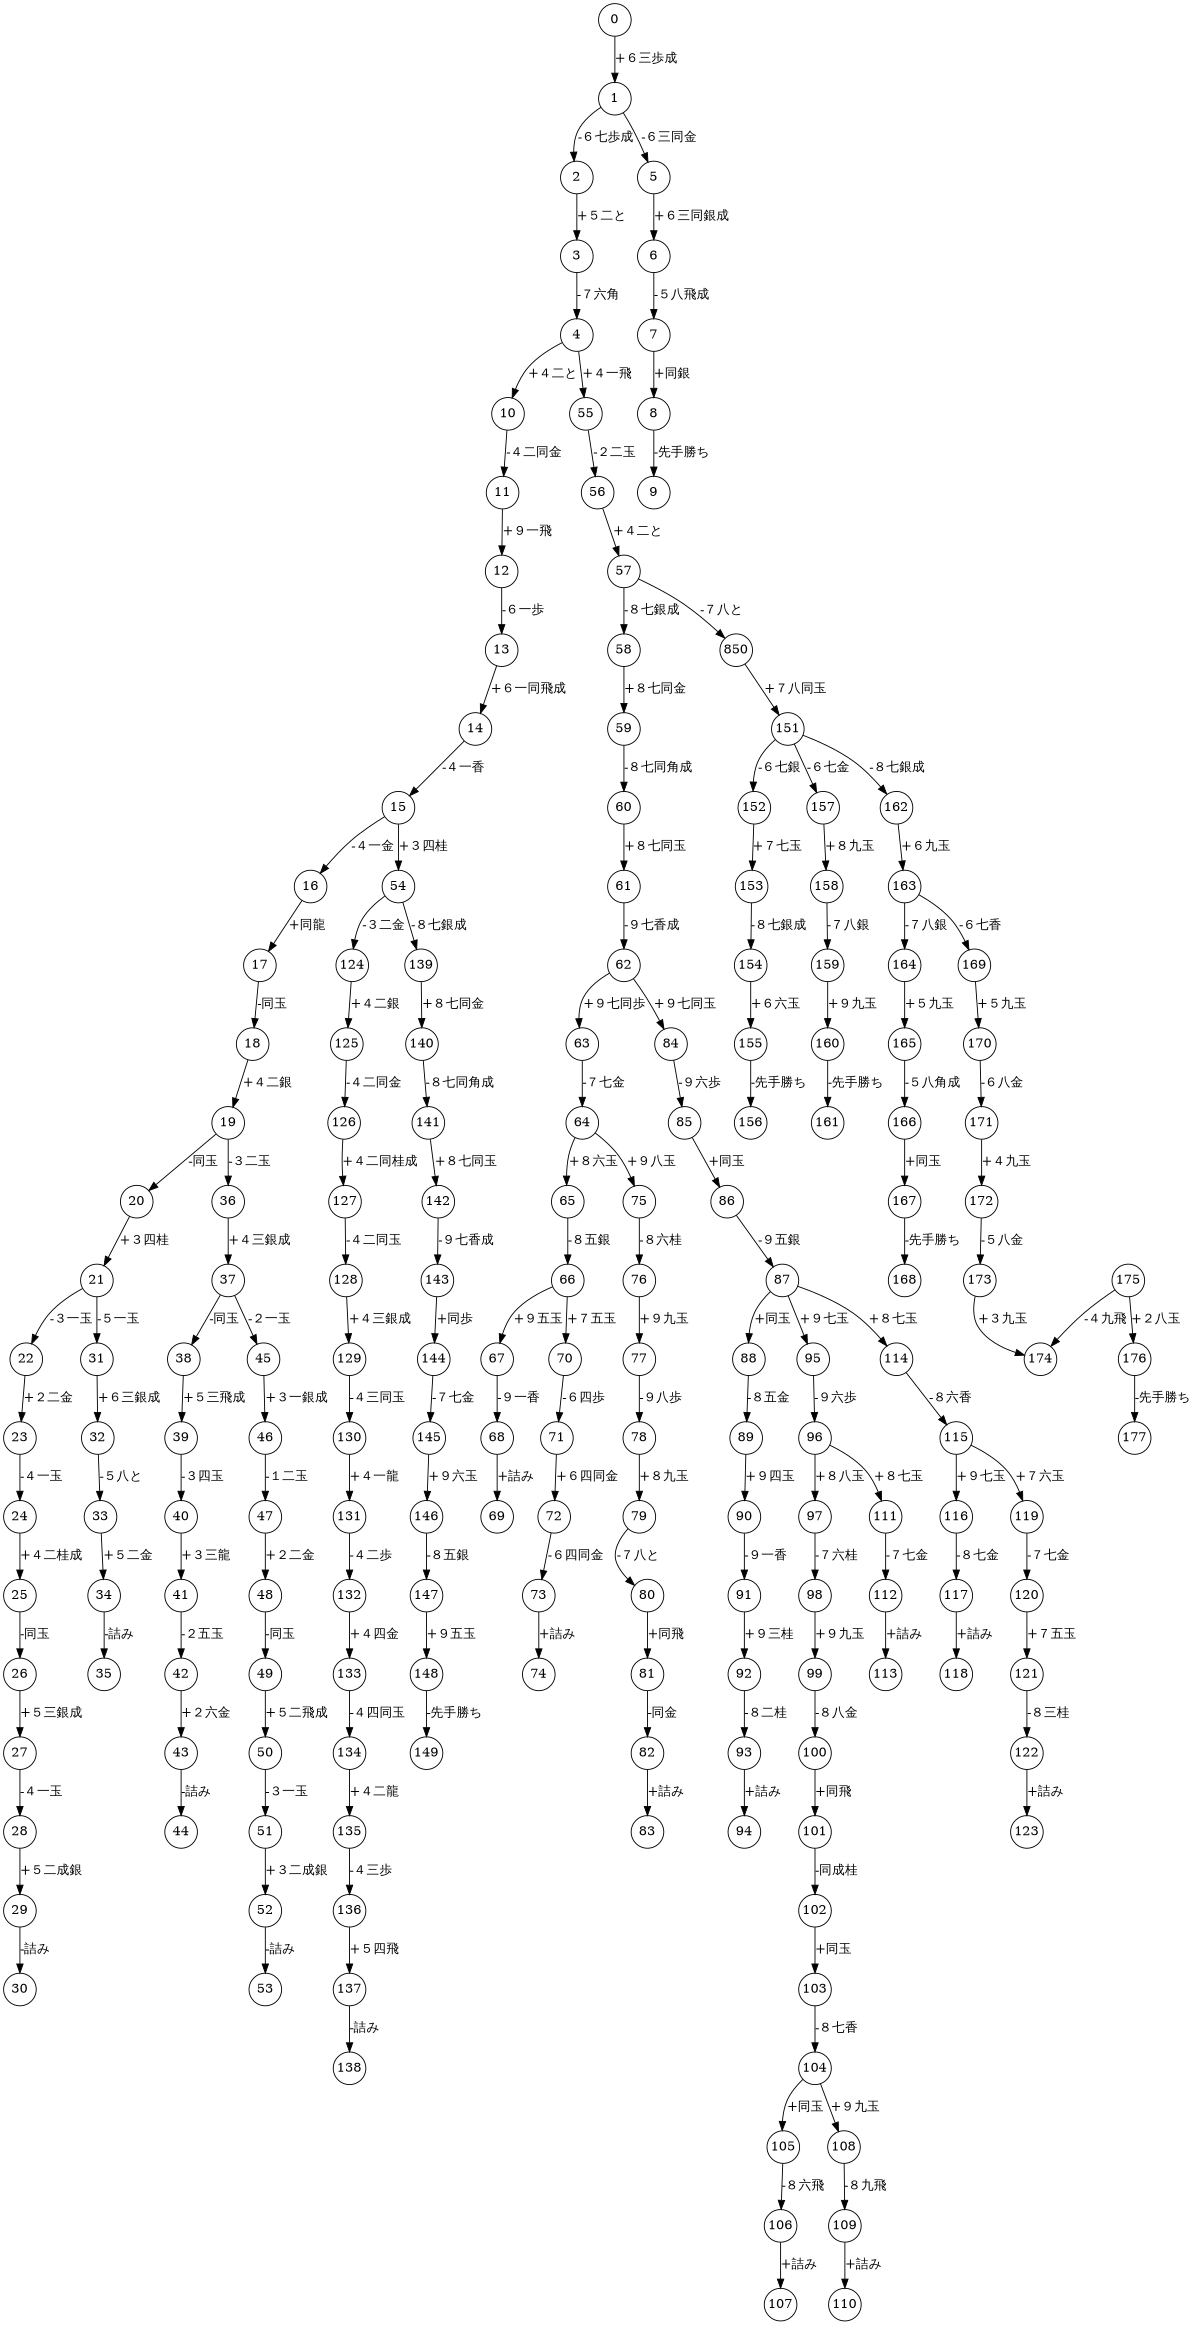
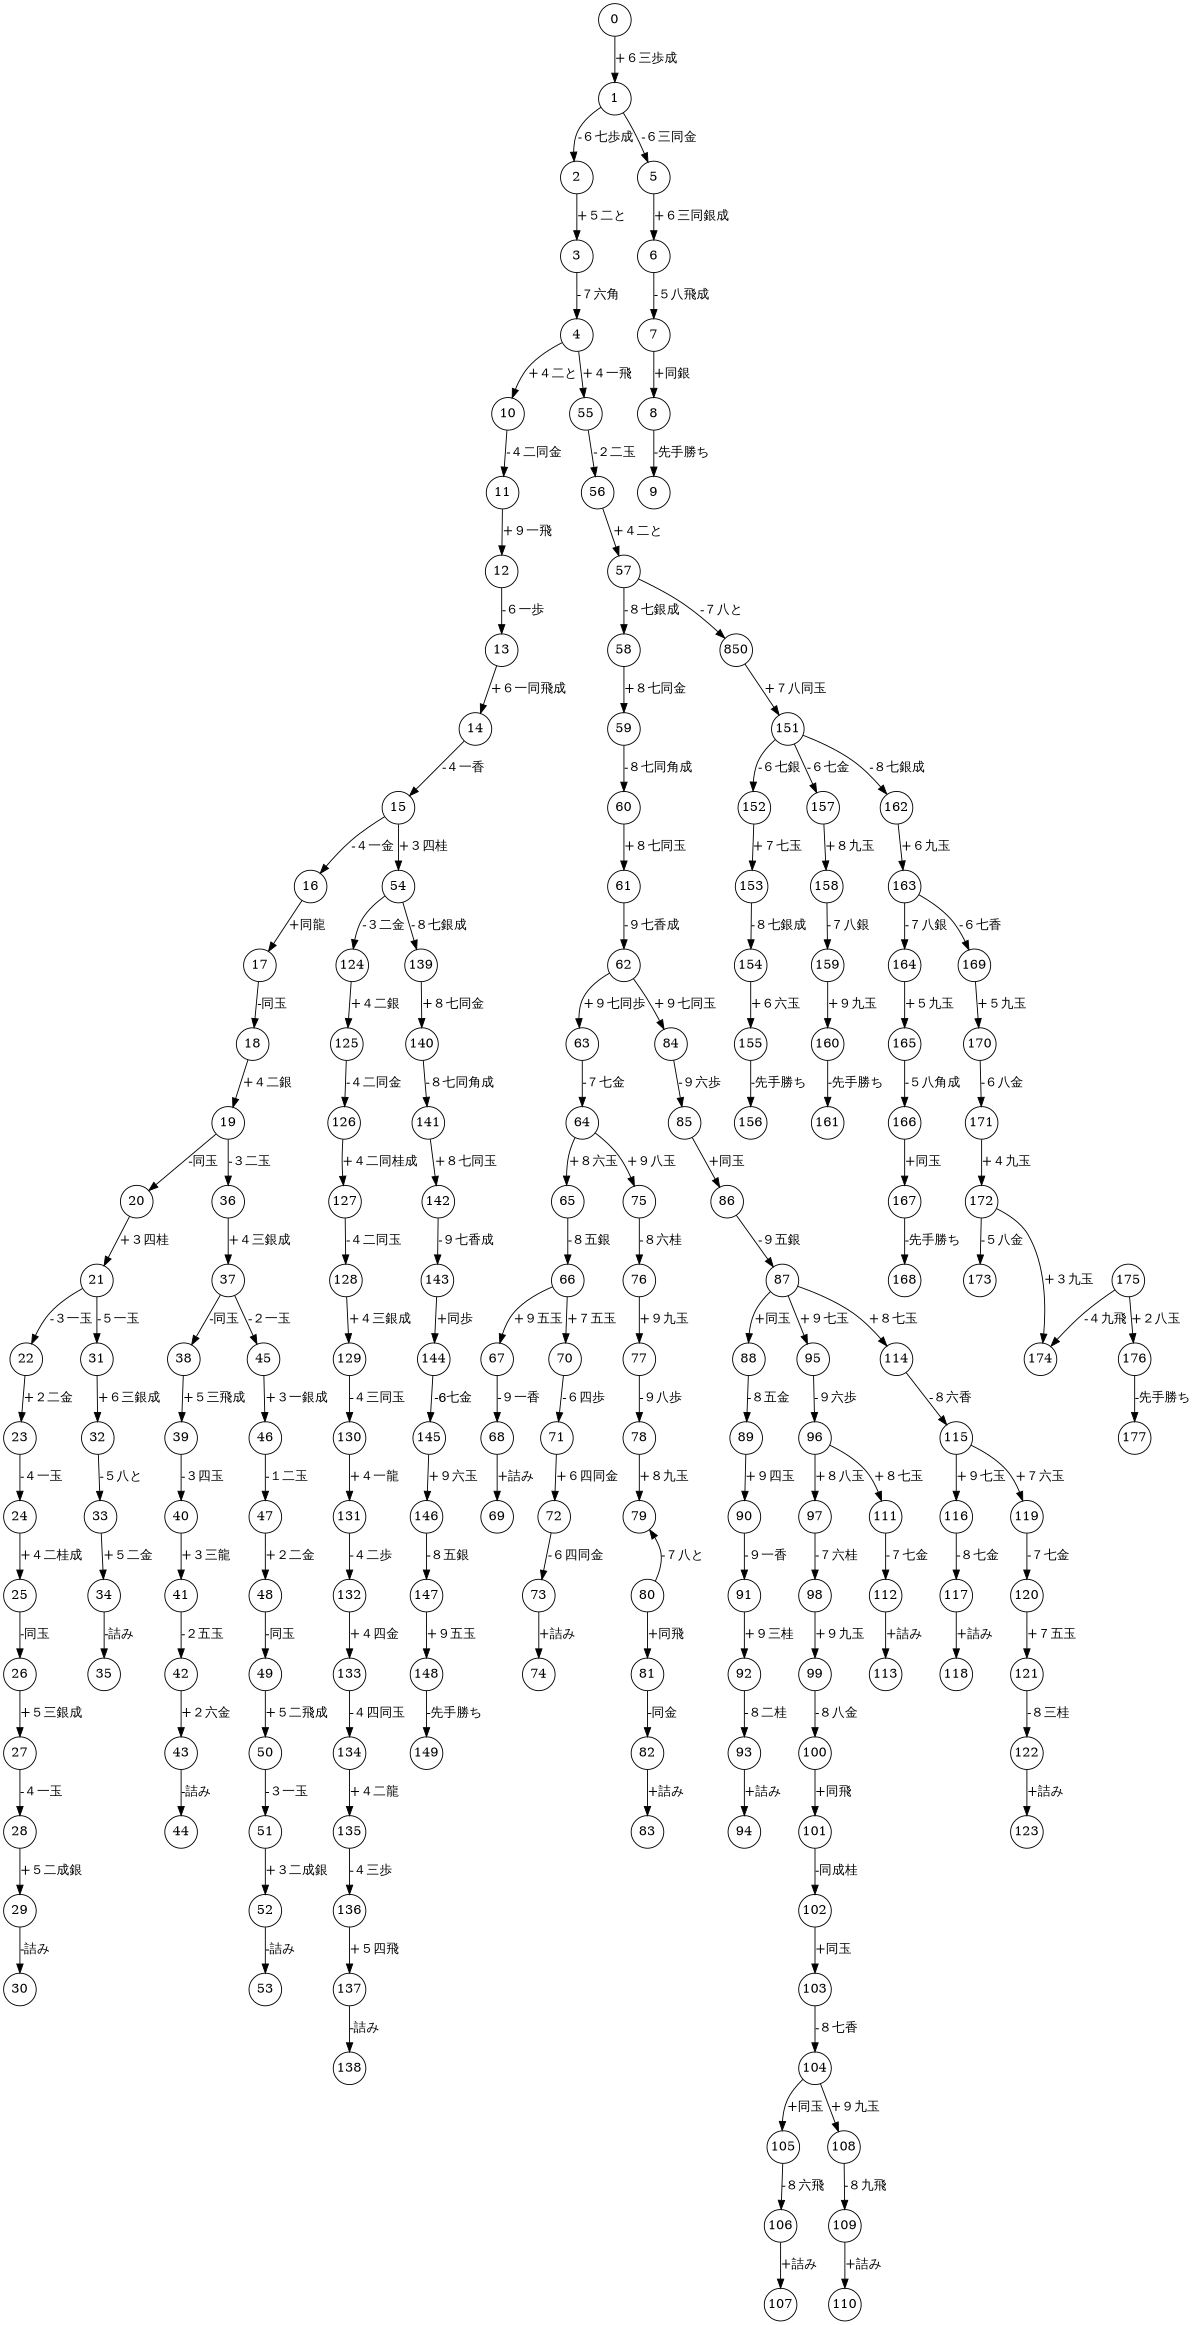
edge "173" -> "174": now "172" -> "174"
edge "144" -> "145": label "-７七金" -> "-6七金"
edge "79" -> "80": reversed
